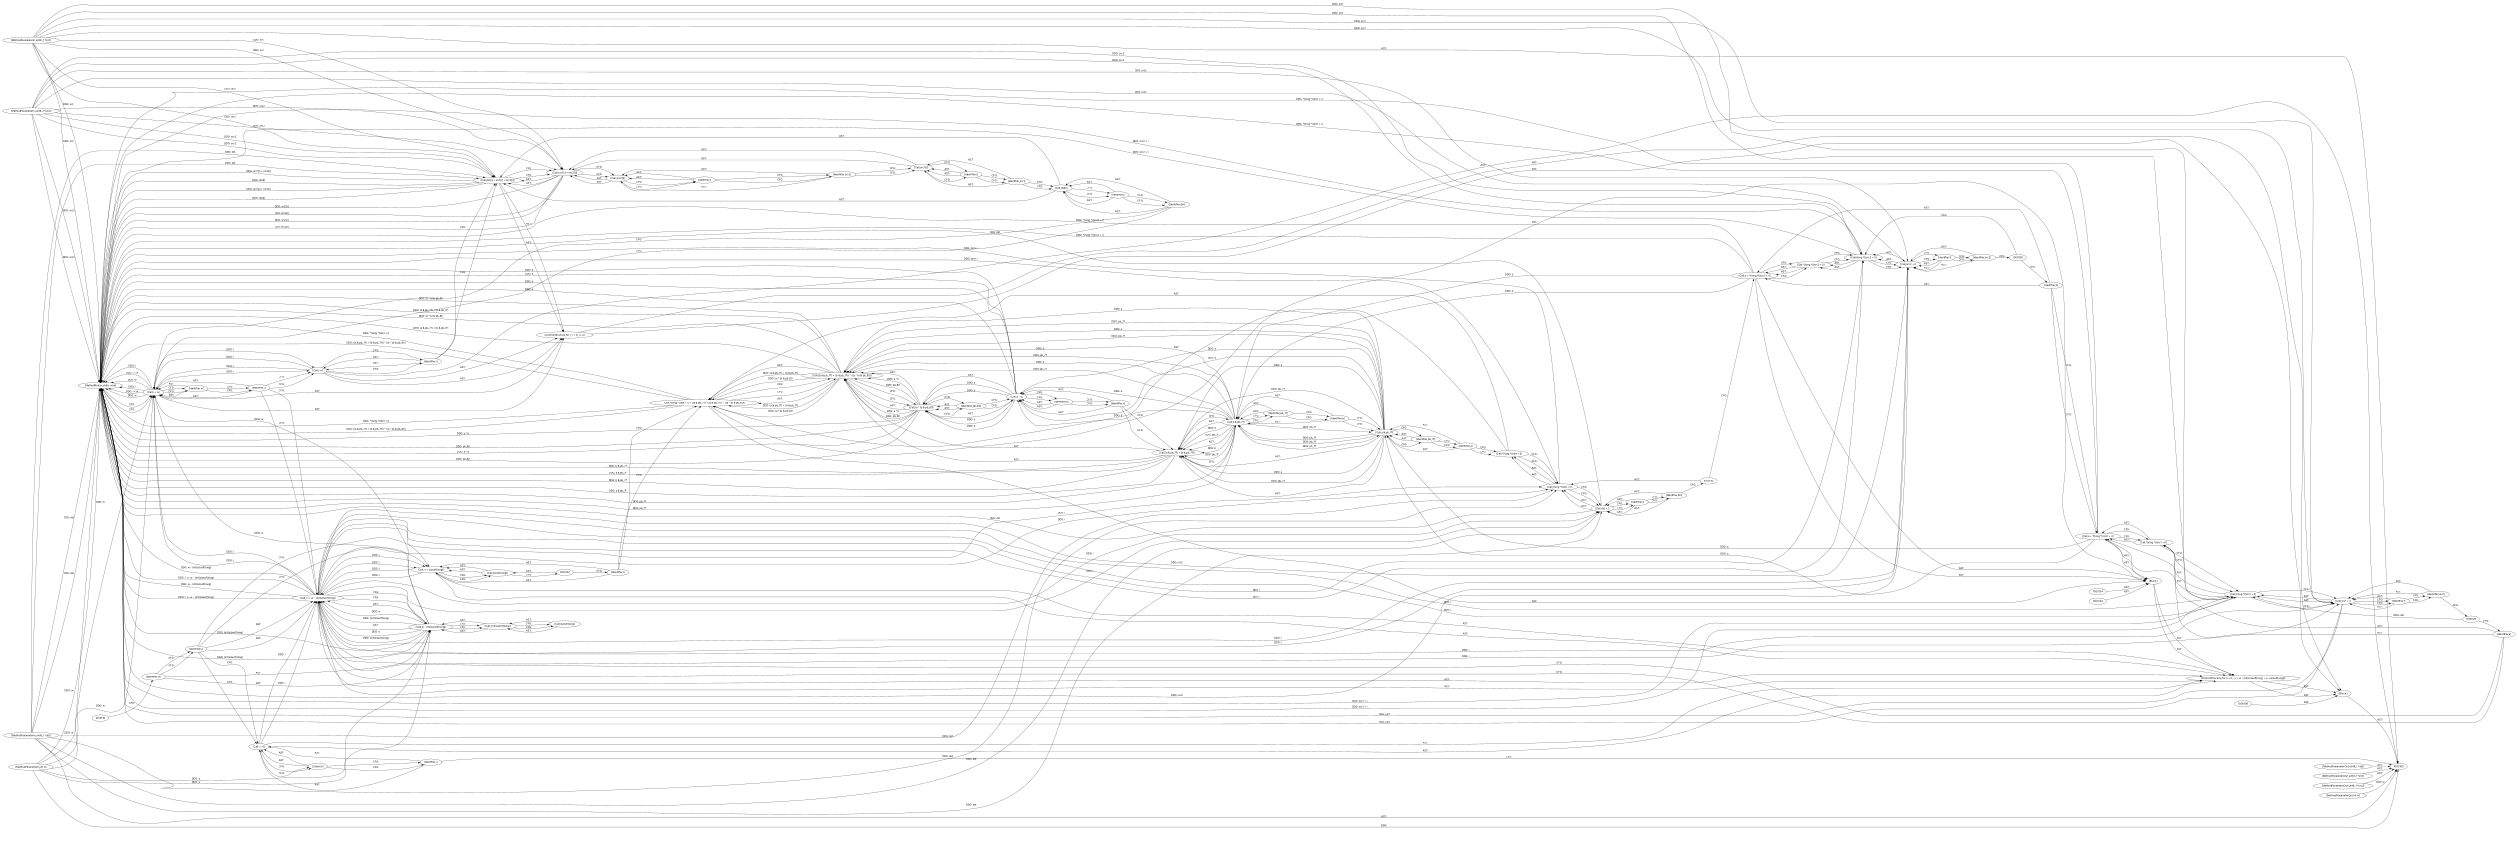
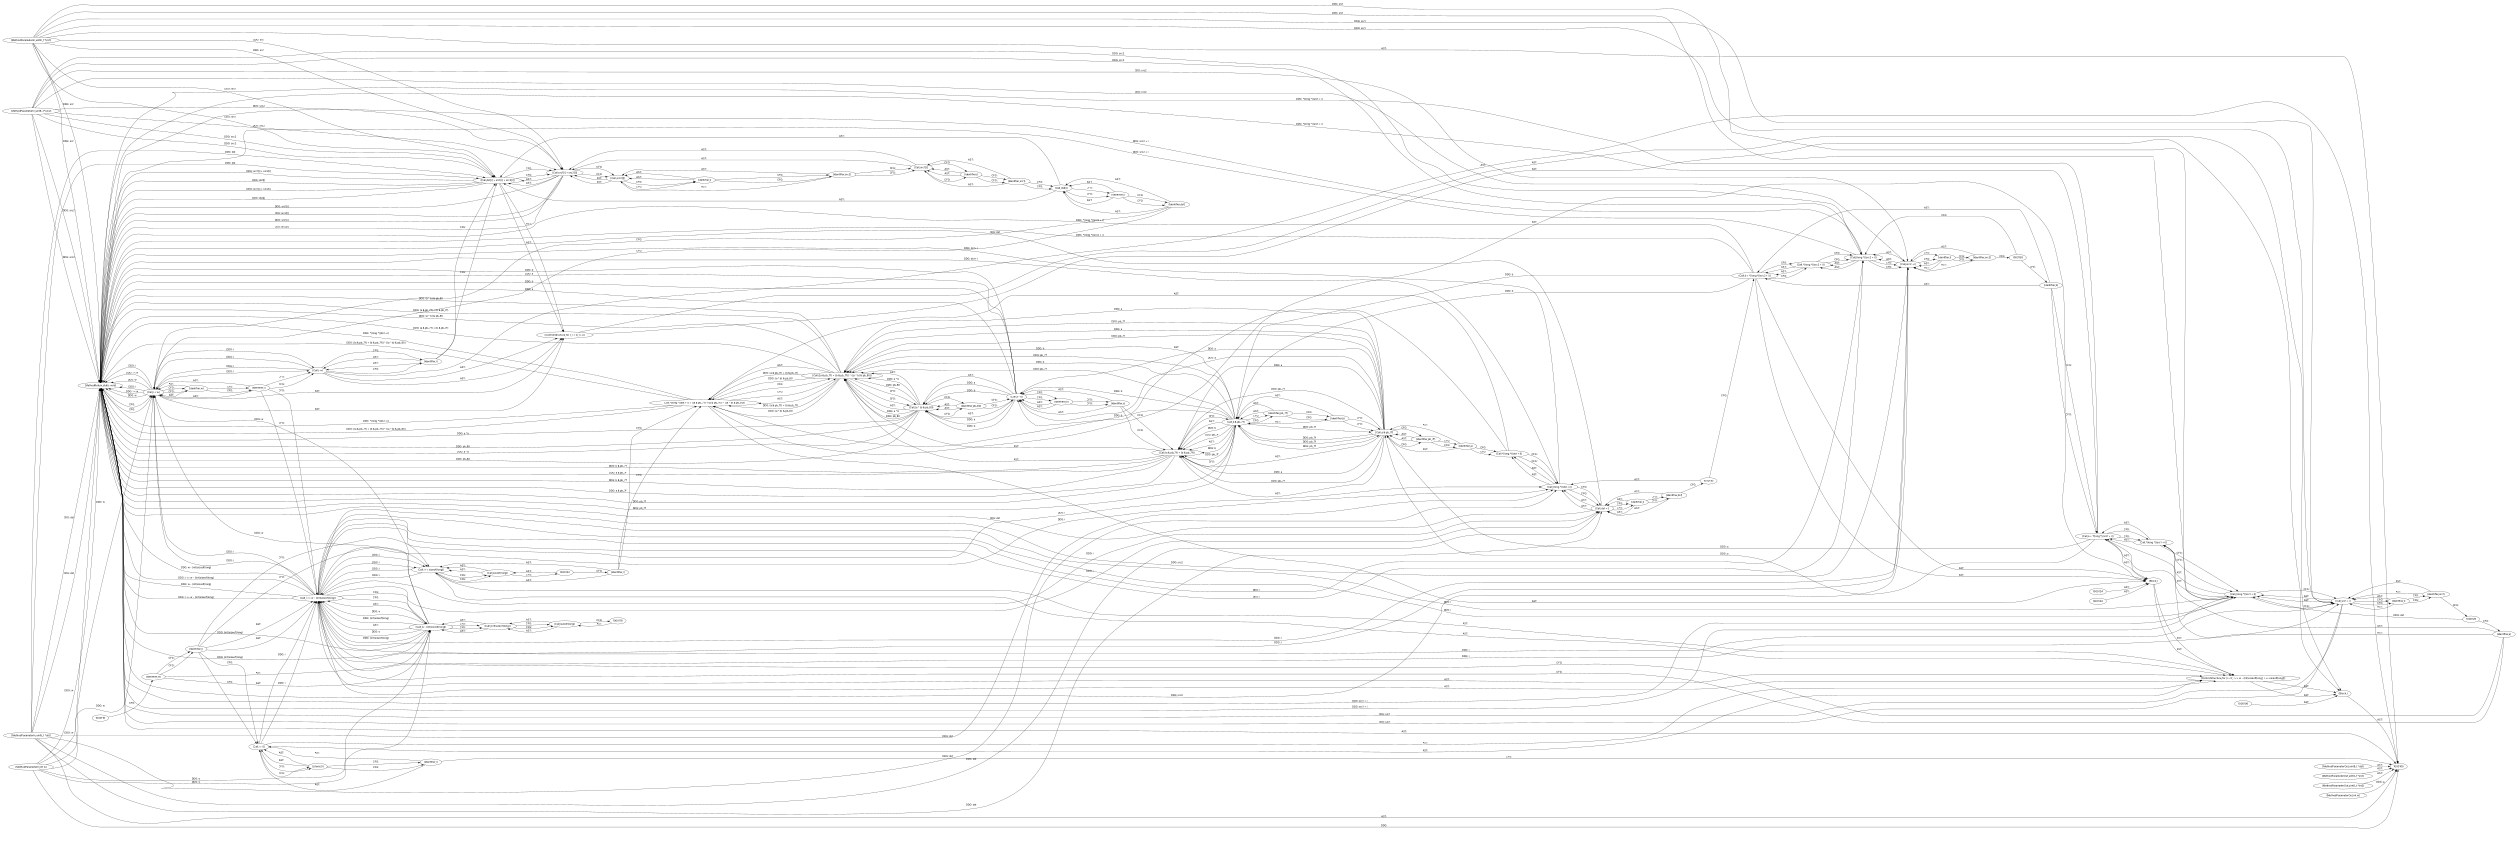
node "1000118": added
edge "(MethodReturn,static void)" -> "1000100": added, label "AST:"
node "(MethodParameterOut,uint8_t *src2)": label "(MethodParameterOut,uint8_t *src2)" -> "(MethodParameterOut,uint8_t *int2)"
